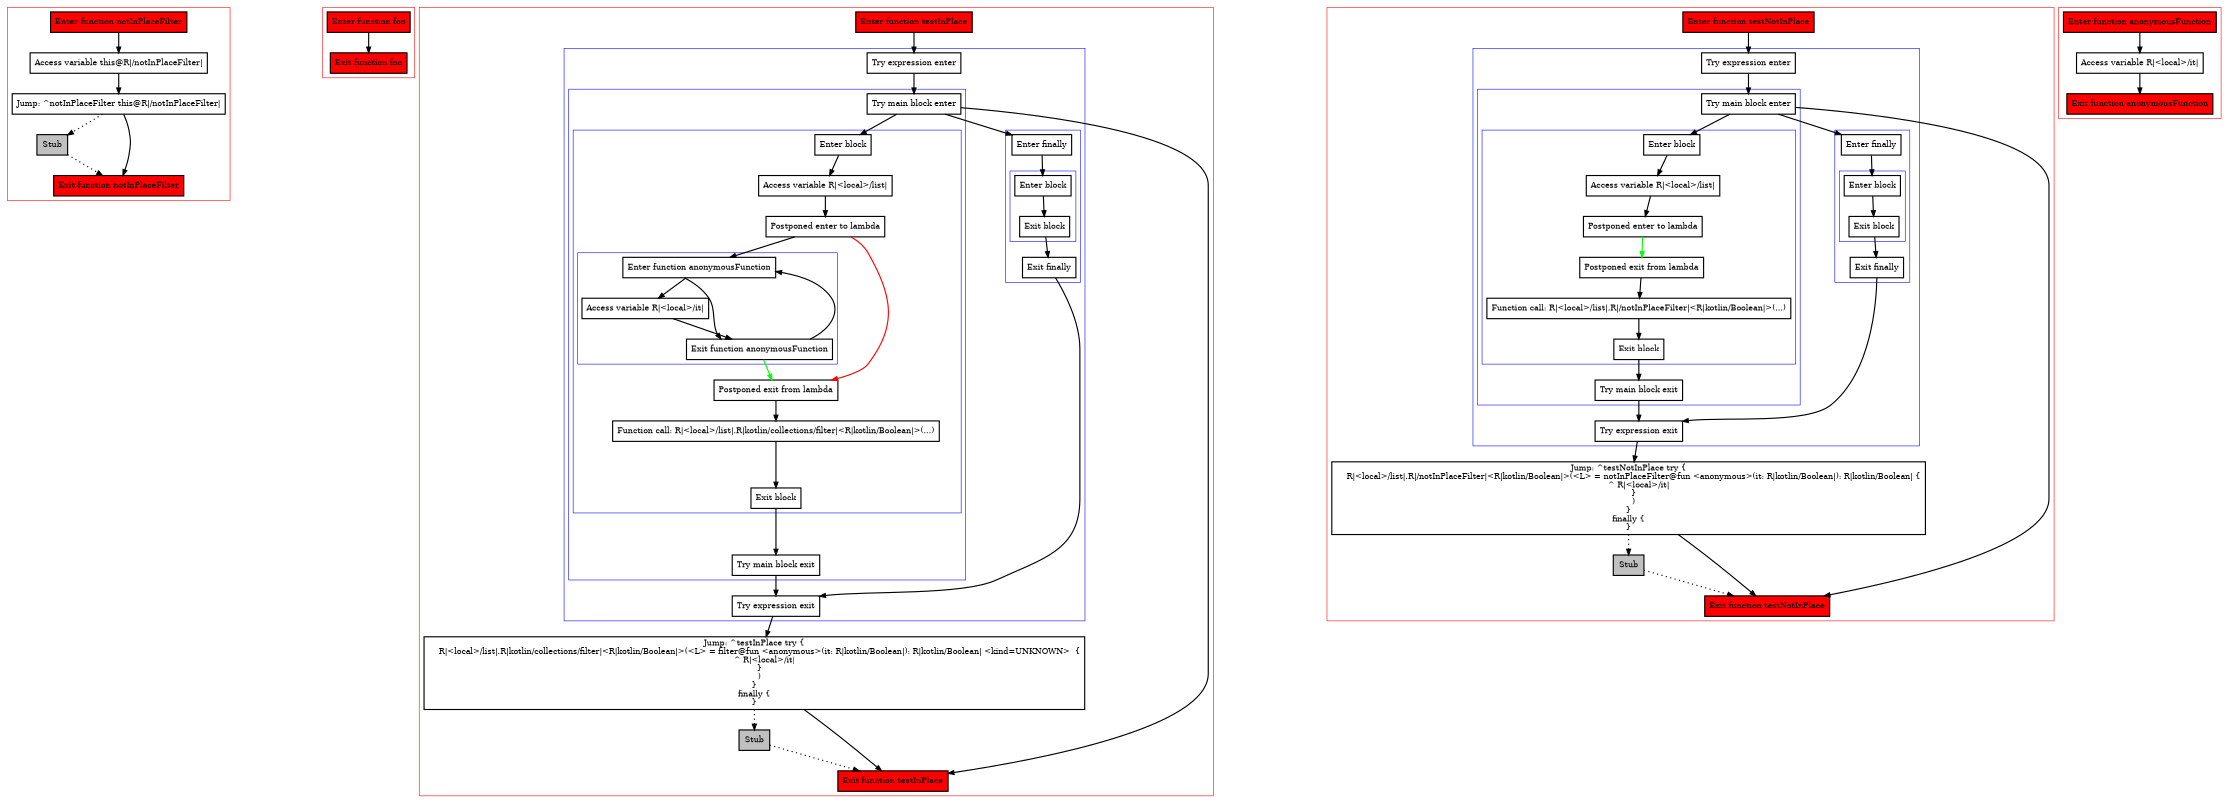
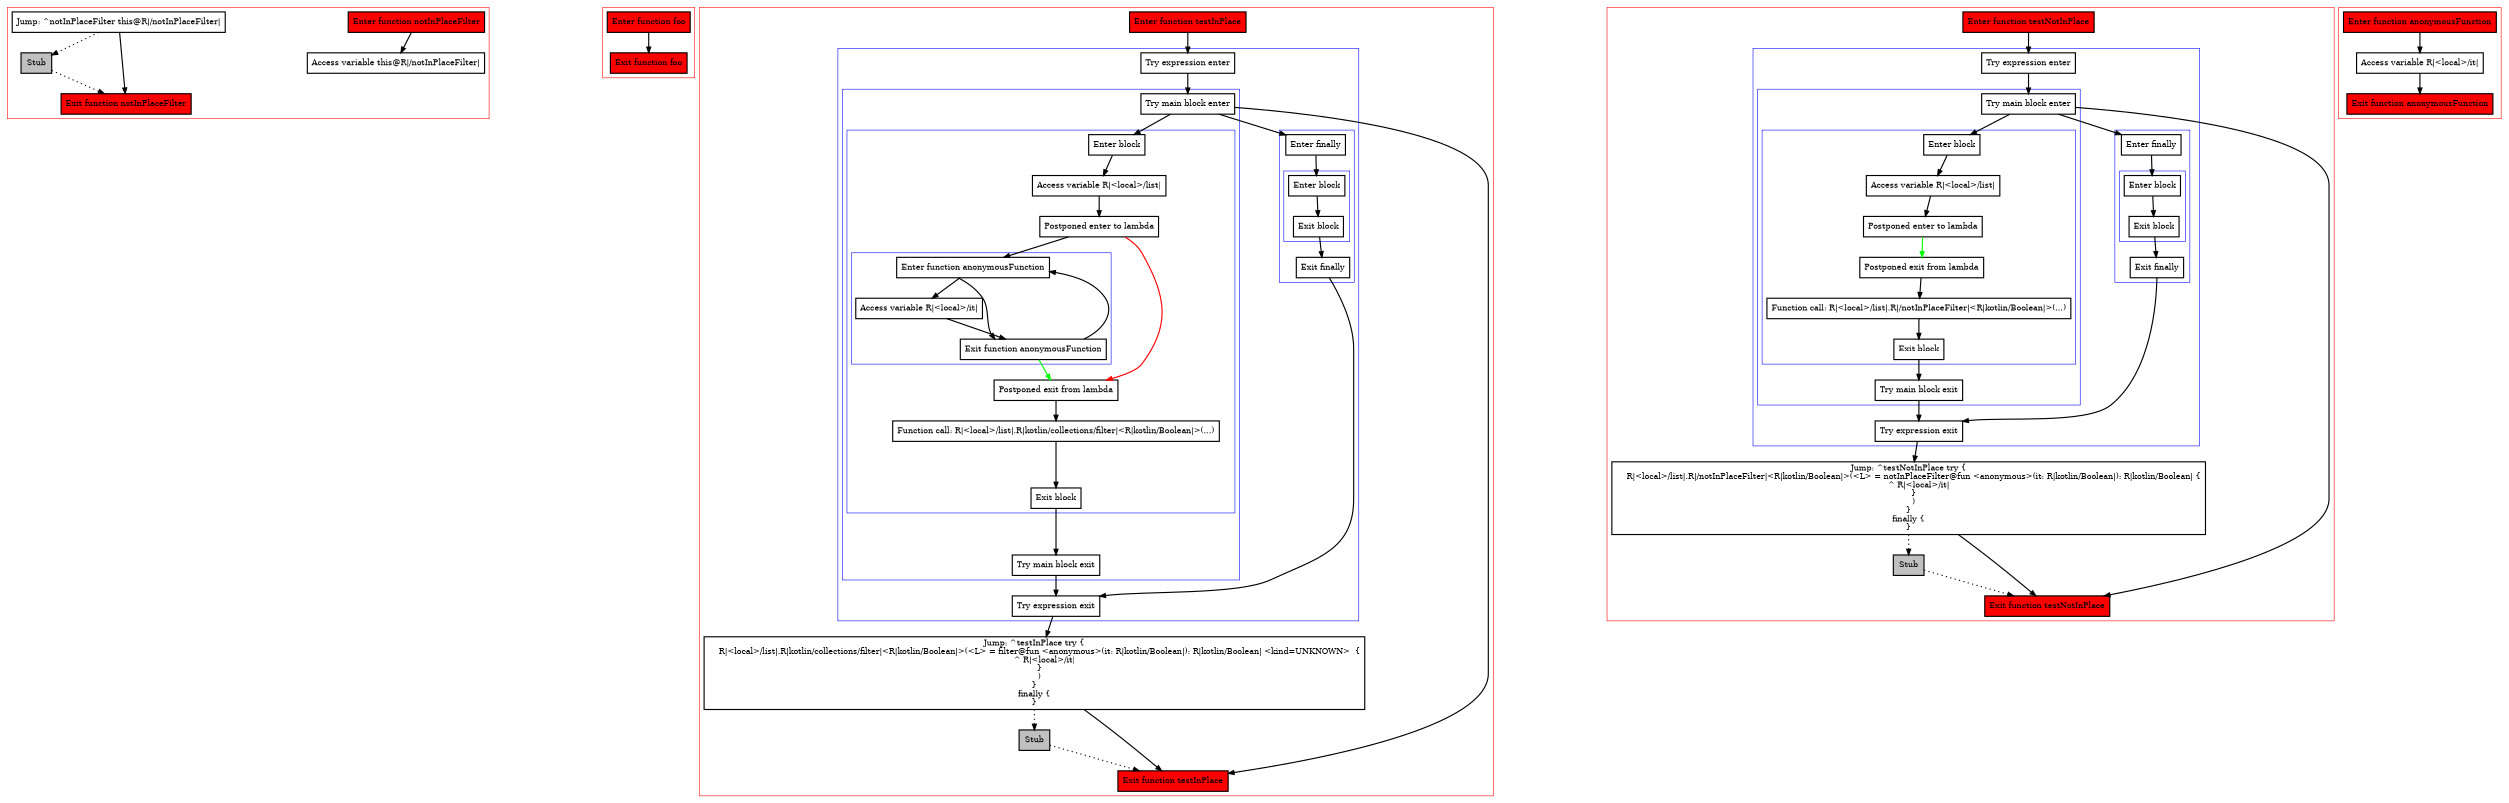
edge "Access variable this@R|/notInPlaceFilter|" -> "Jump: ^notInPlaceFilter this@R|/notInPlaceFilter|": removed
